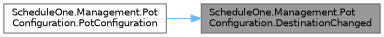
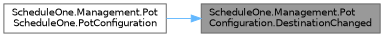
node "ScheduleOne.Management.Pot Configuration.PotConfiguration": label "ScheduleOne.Management.Pot Configuration.PotConfiguration" -> "ScheduleOne.Management.Pot ScheduleOne.PotConfiguration"
